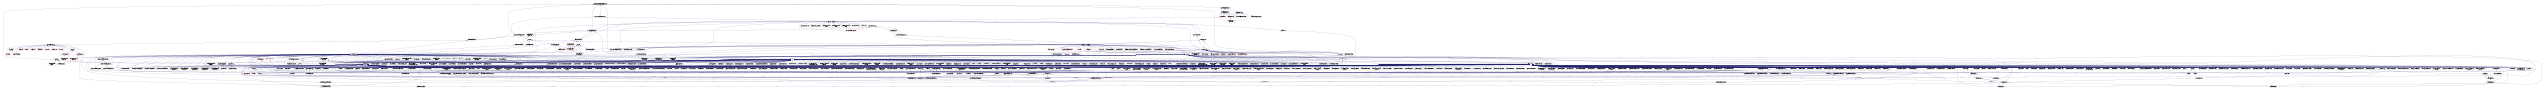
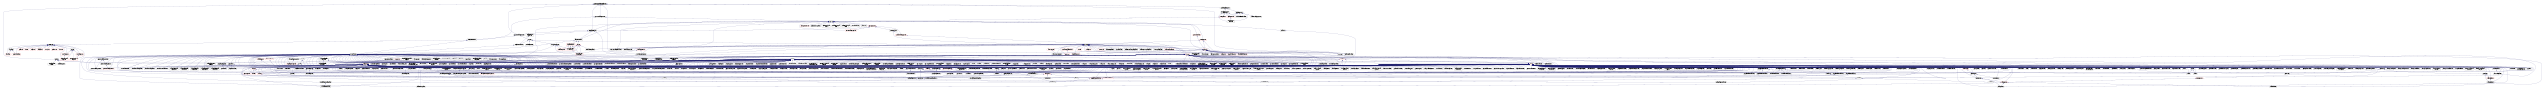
node "create_n_shared _2323.cpp": label "create_n_shared _2323.cpp" -> "create_n_components _2323.cpp"
